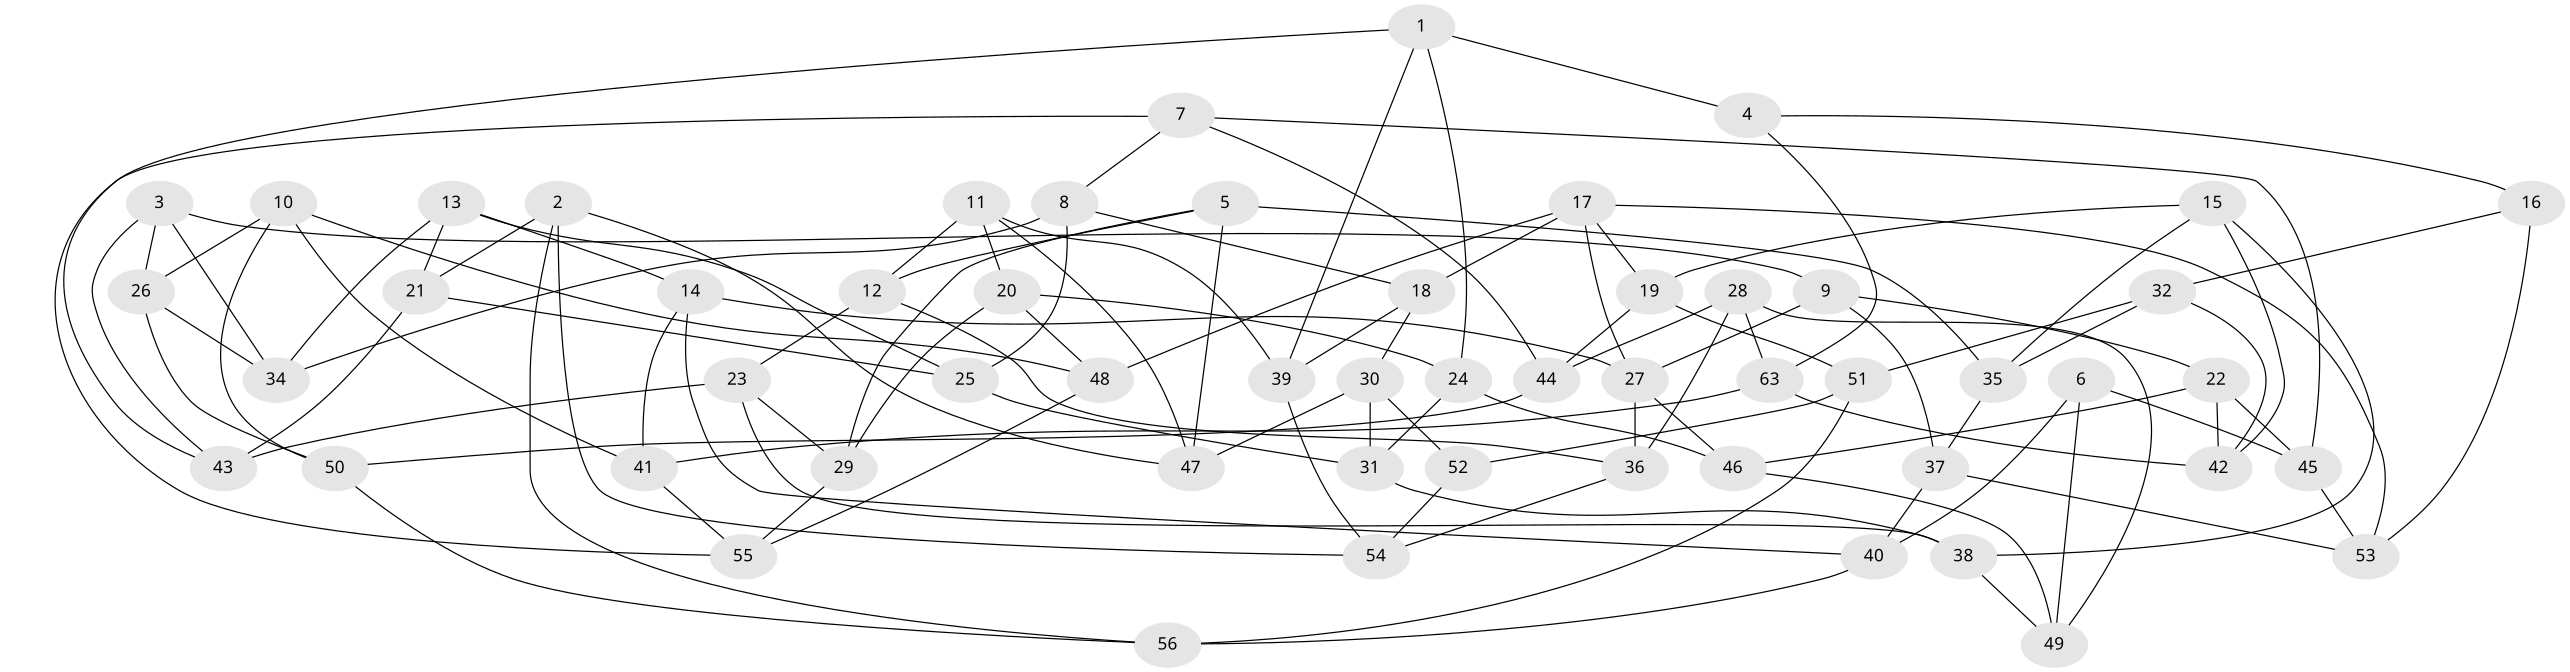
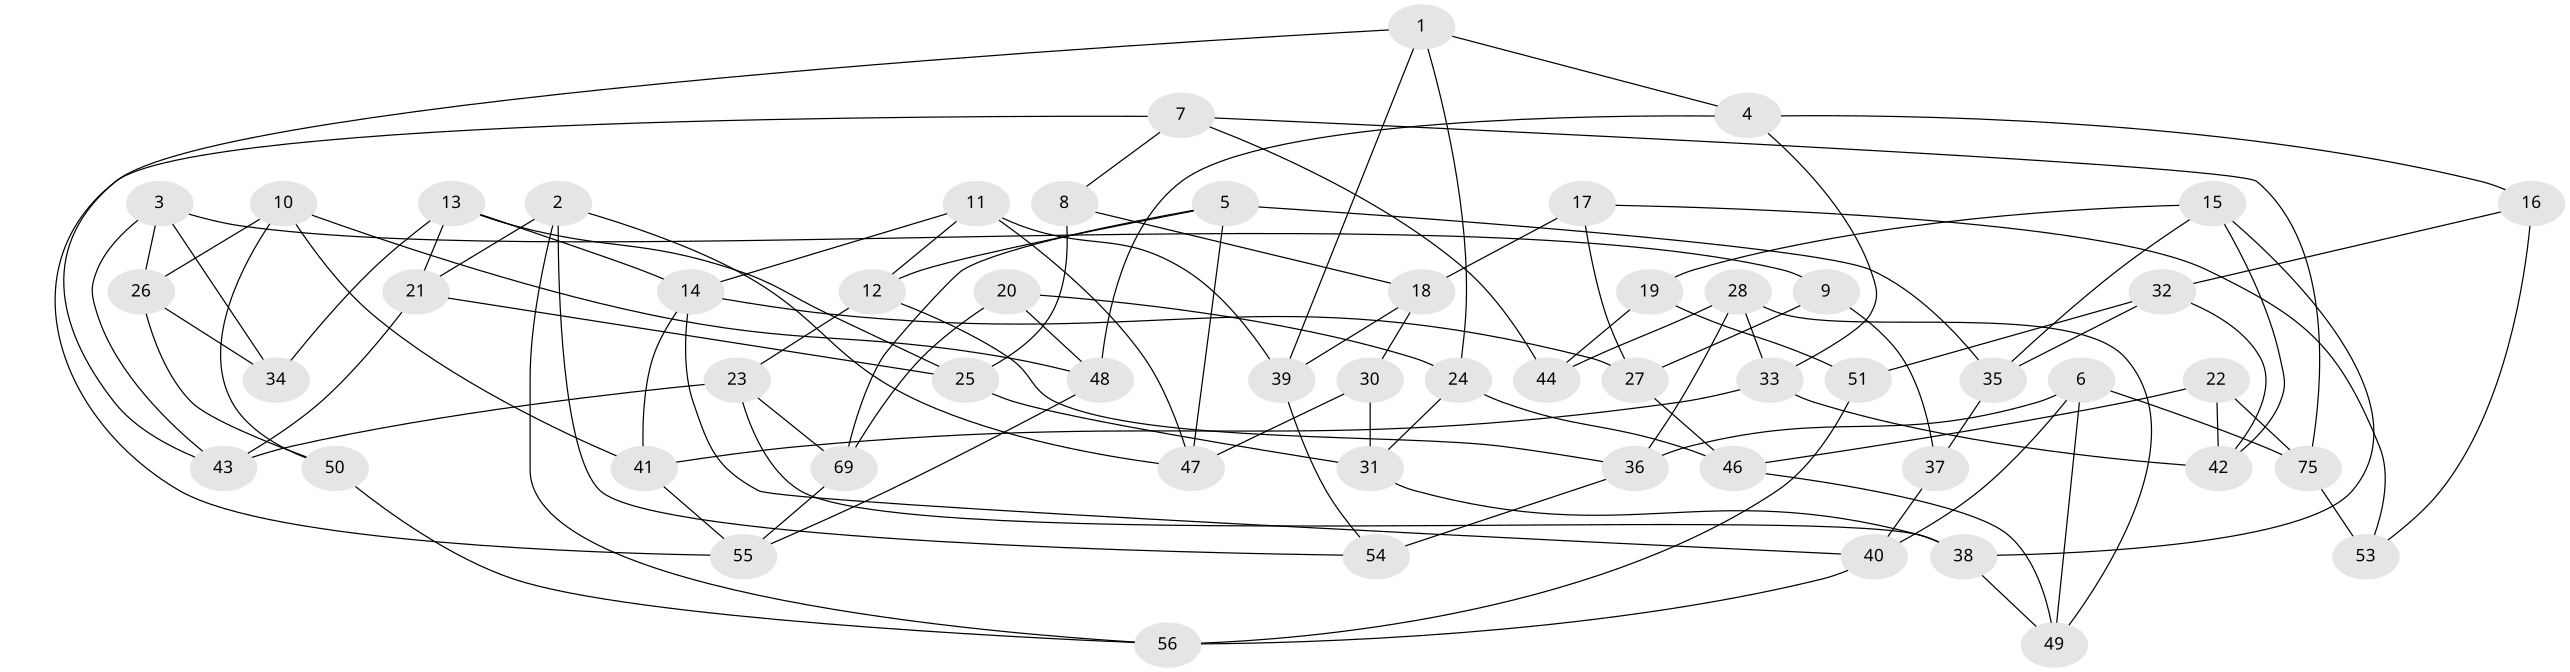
edge "11" -- "20": now "11" -- "14"
edge "17" -- "19": removed
edge "8" -- "34": removed
edge "17" -- "48": now "4" -- "48"
edge "9" -- "22": removed
node "63": label "63" -> "33"
edge "27" -- "36": now "6" -- "36"
edge "44" -- "50": removed
node "29": label "29" -> "69"
node "52": removed
node "45": label "45" -> "75"
edge "37" -- "53": removed
